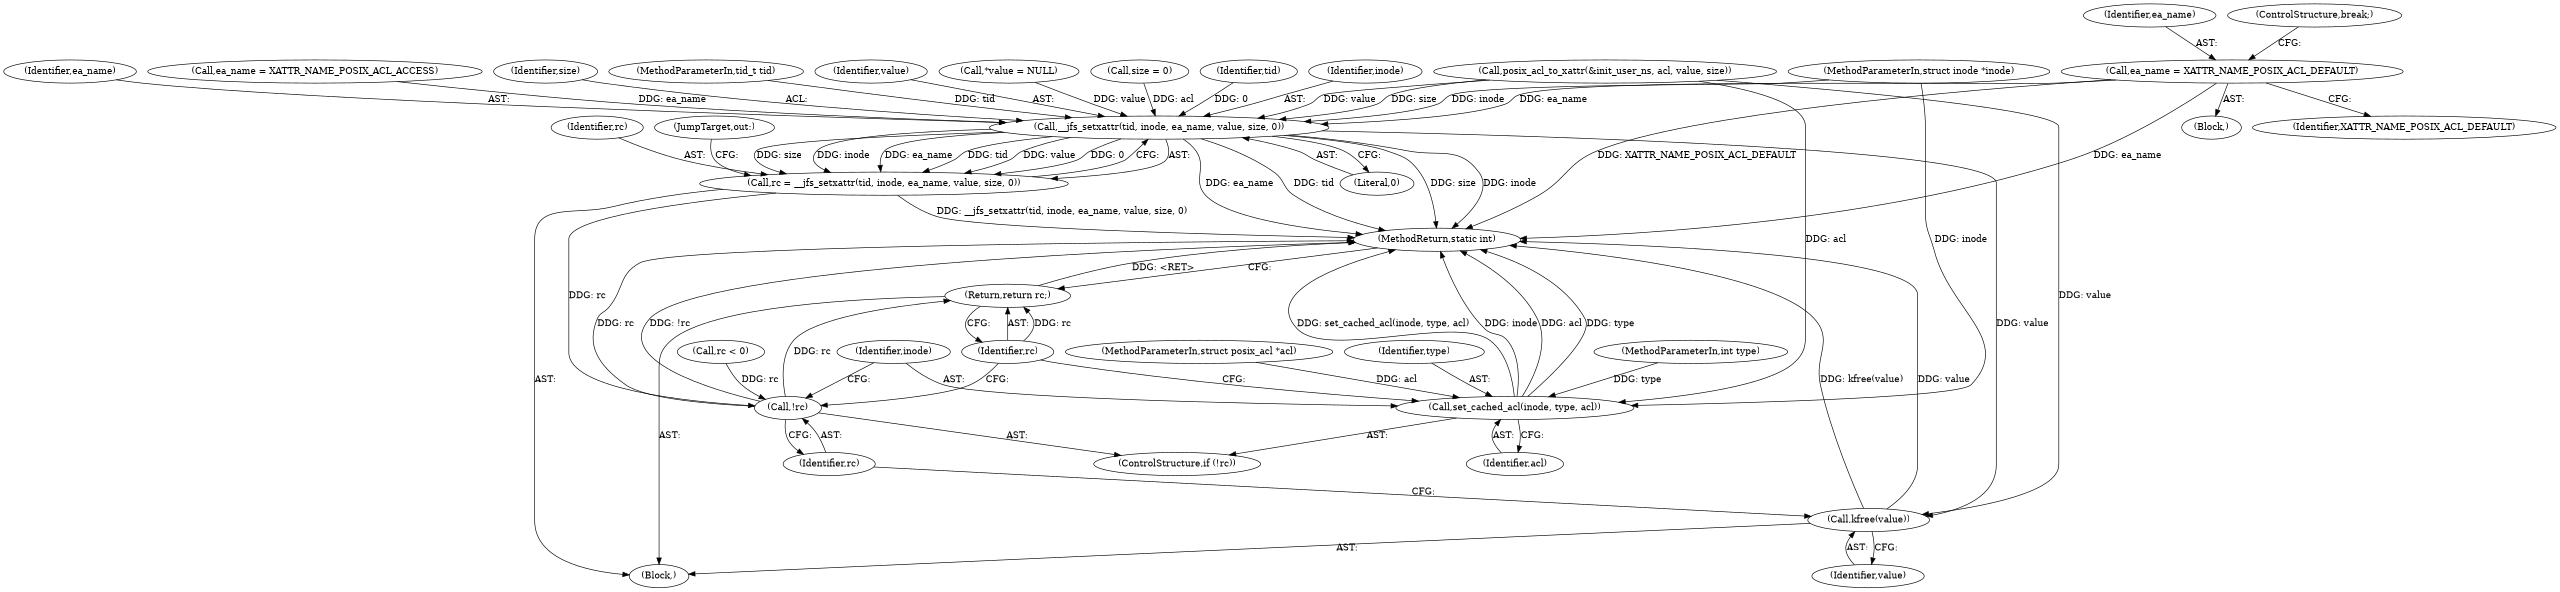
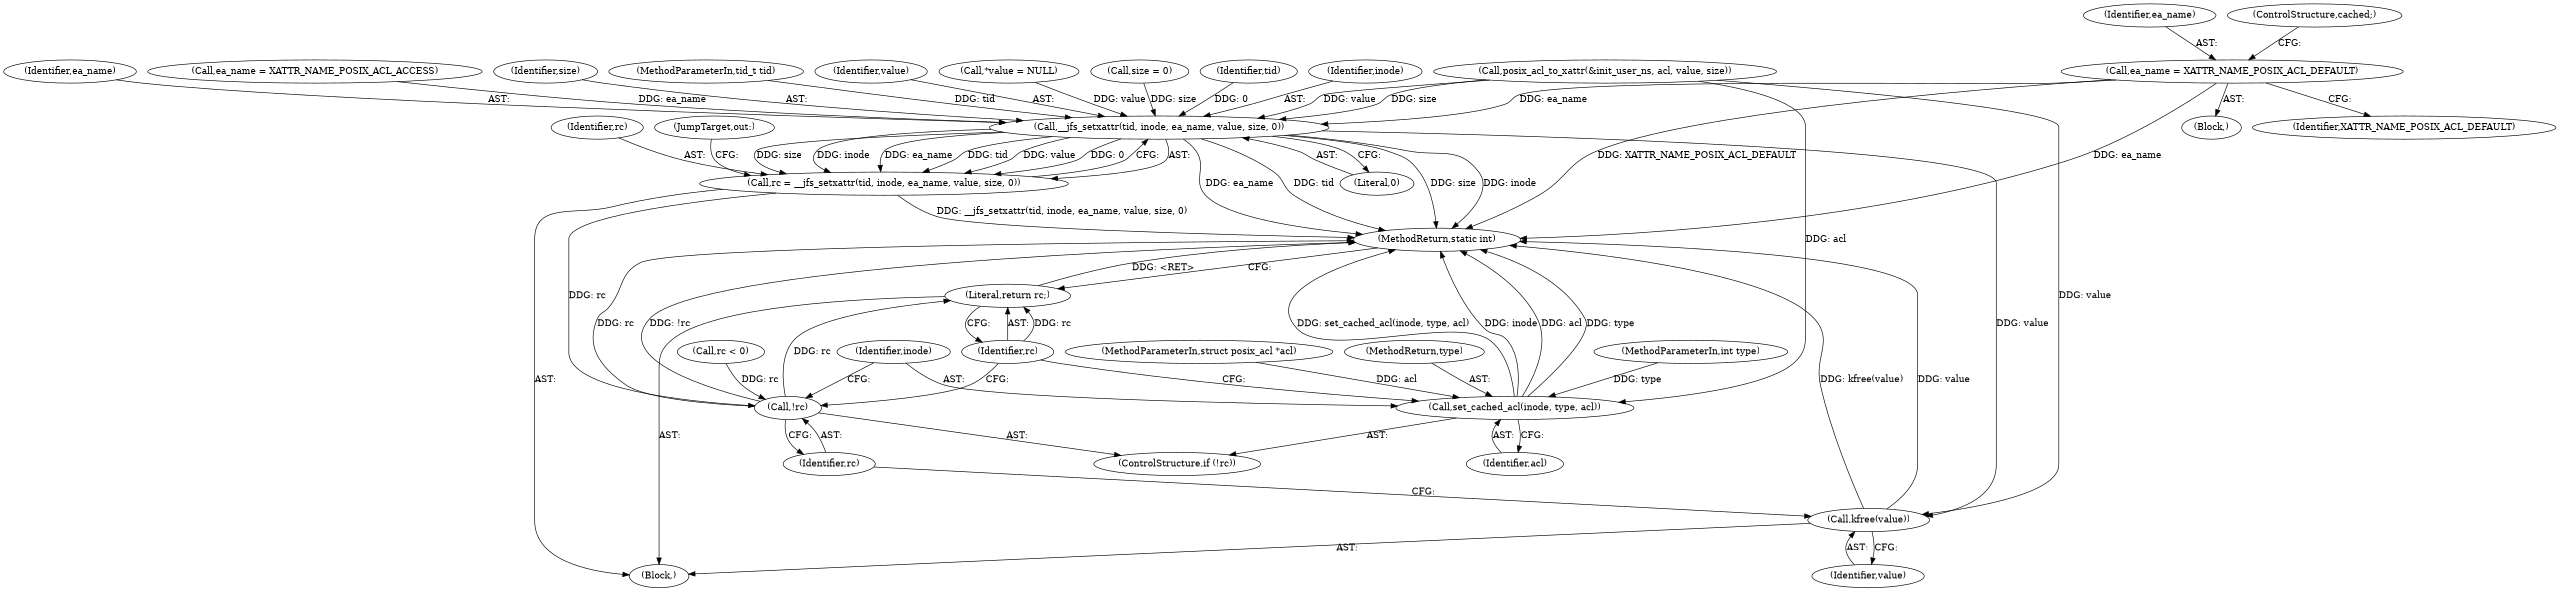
node "(ControlStructure,break;)": label "(ControlStructure,break;)" -> "(ControlStructure,cached;)"
node "(MethodParameterIn,struct inode *inode)": removed
edge "(Identifier,size)" -> "(Call,__jfs_setxattr(tid, inode, ea_name, value, size, 0))": label "ACL: " -> "AST: "
edge "(Call,size = 0)" -> "(Call,__jfs_setxattr(tid, inode, ea_name, value, size, 0))": label "DDG: acl" -> "DDG: size"
node "(Return,return rc;)": label "(Return,return rc;)" -> "(Literal,return rc;)"
node "(Identifier,type)": label "(Identifier,type)" -> "(MethodReturn,type)"
